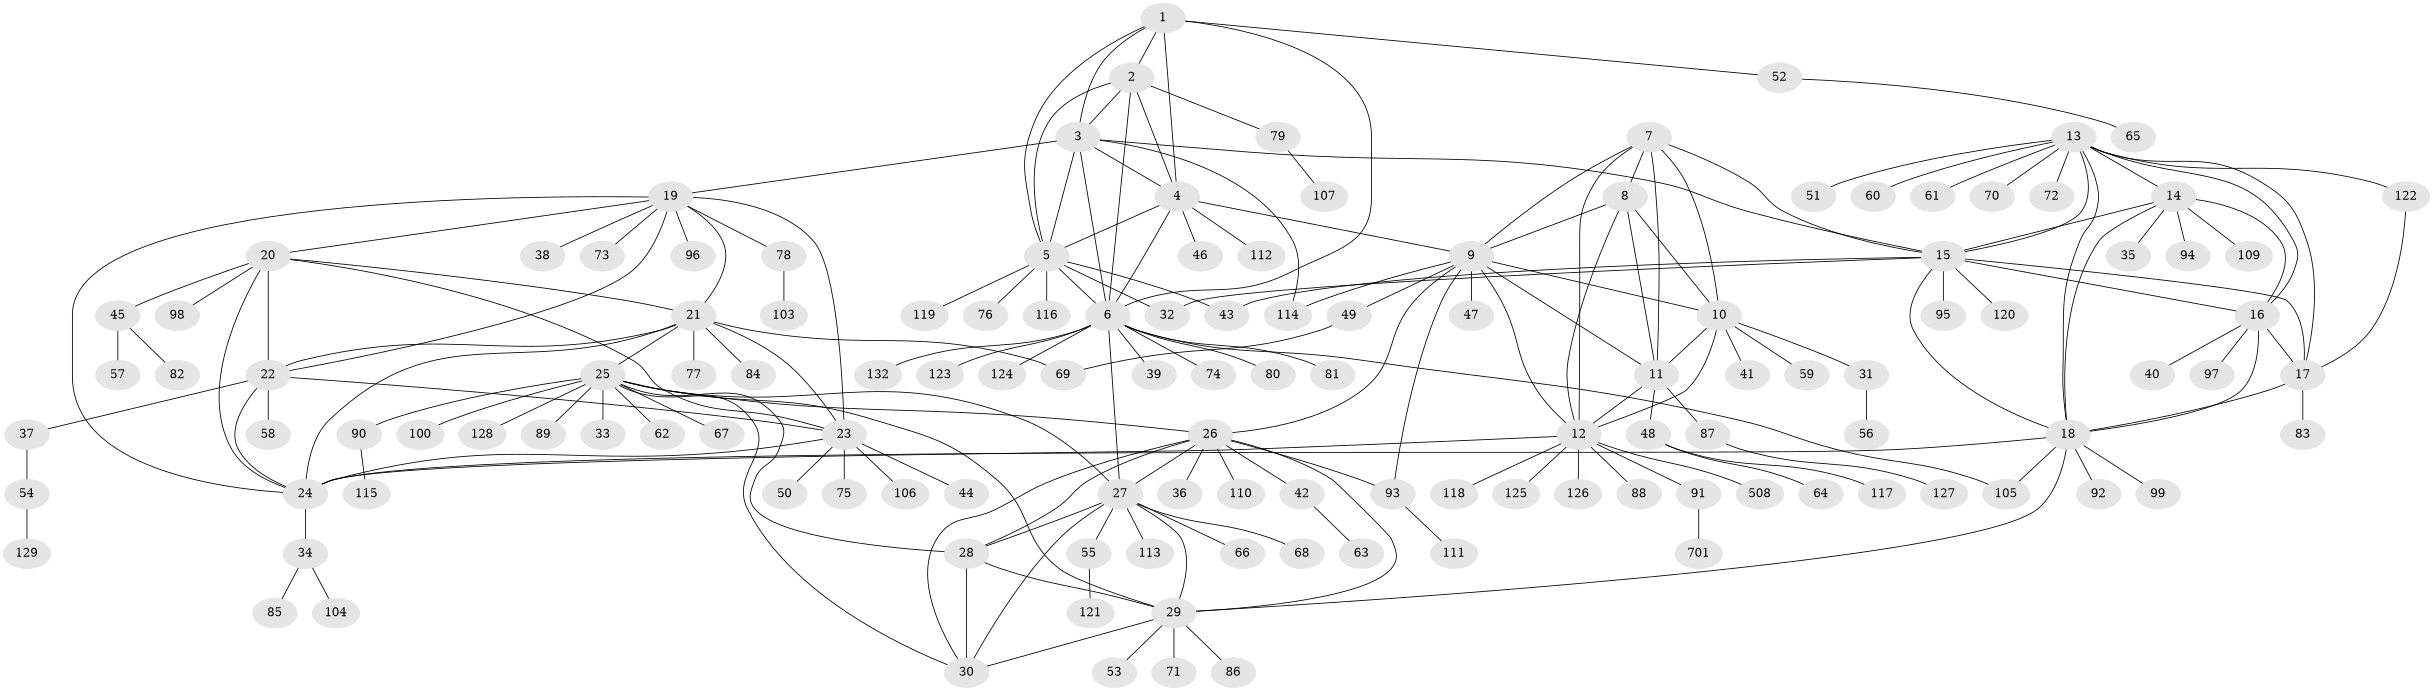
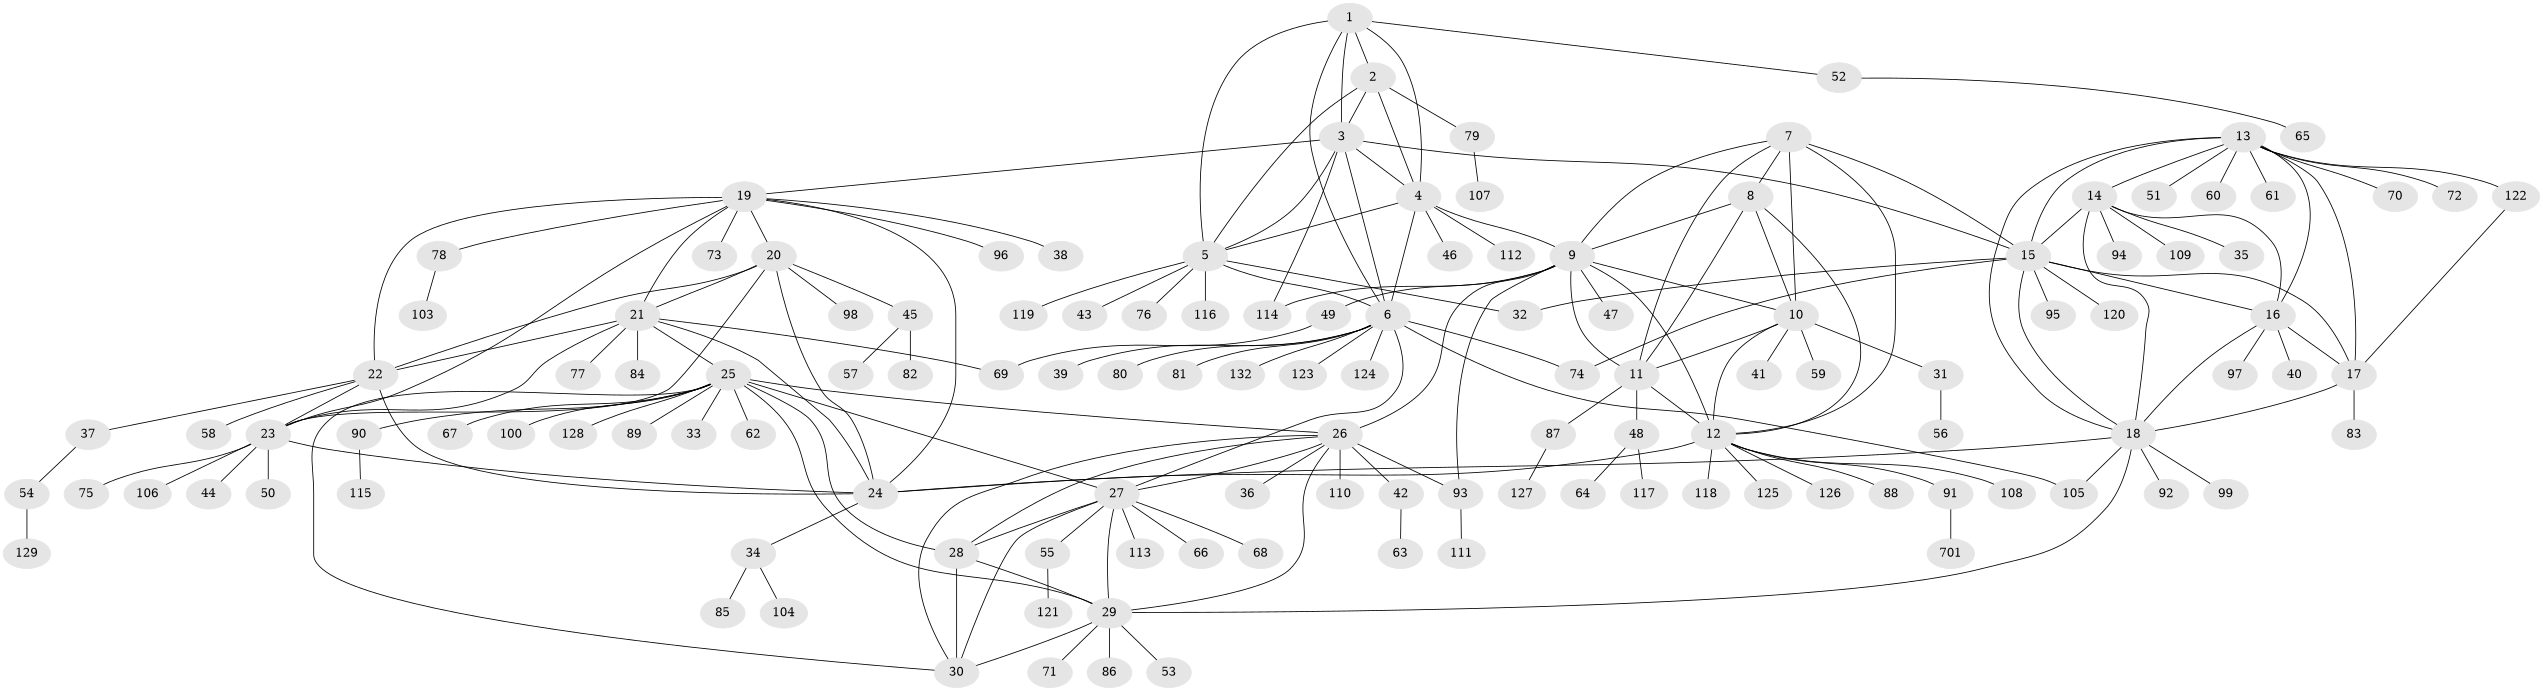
edge "2" -- "6": removed
edge "15" -- "43": now "15" -- "74"
node "508": label "508" -> "108"
